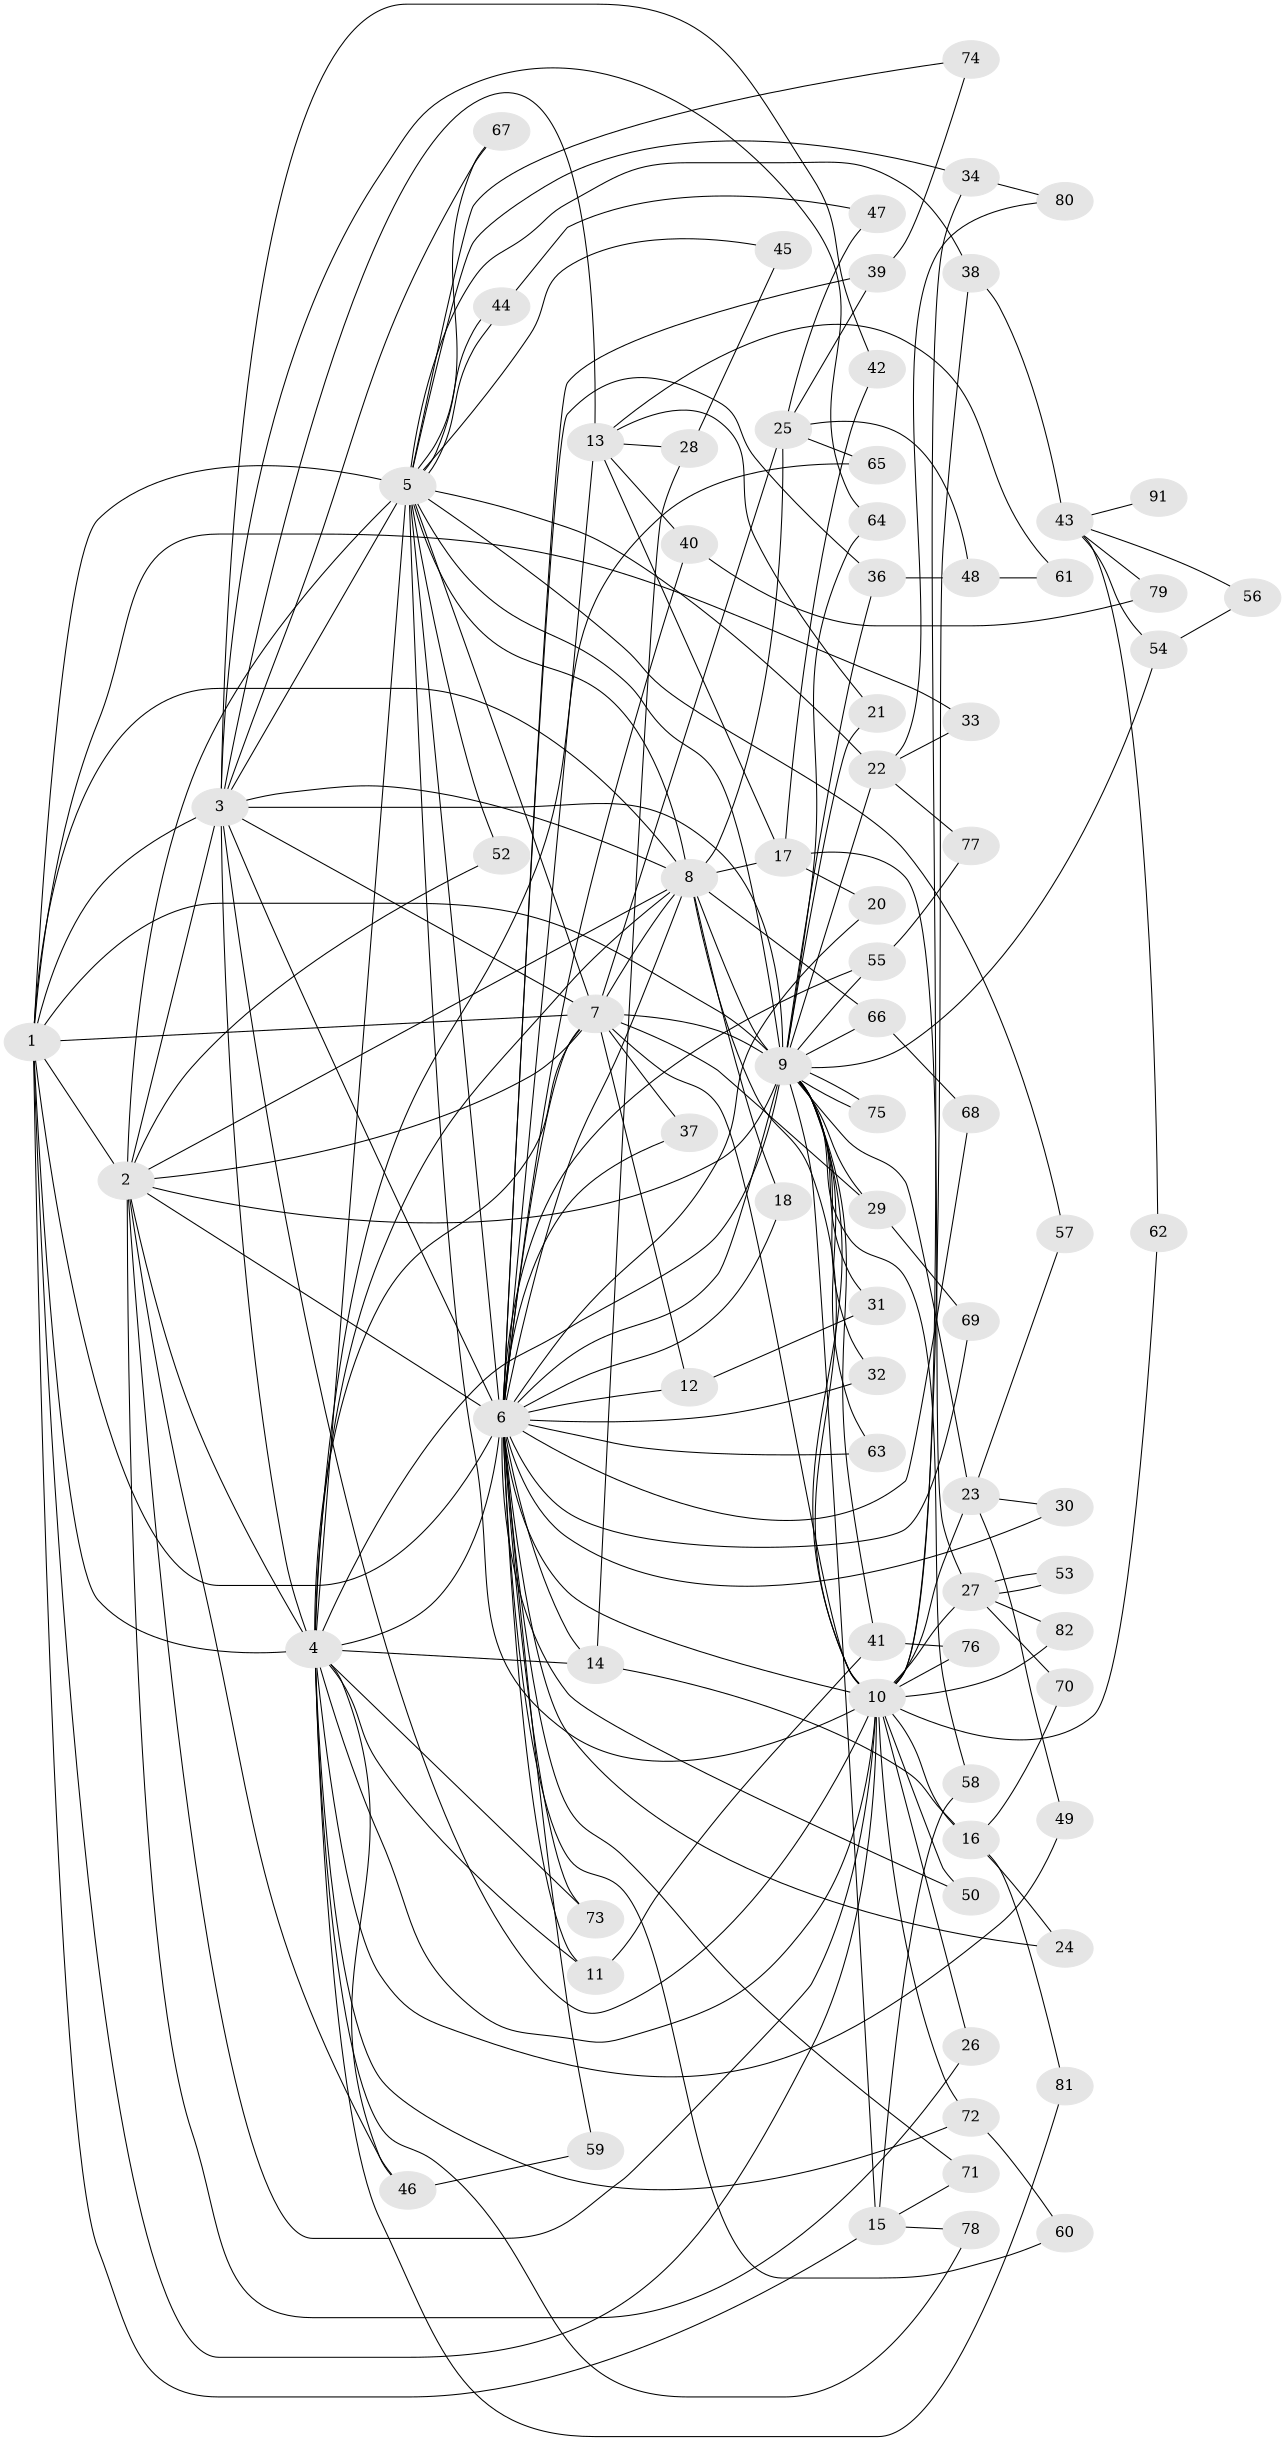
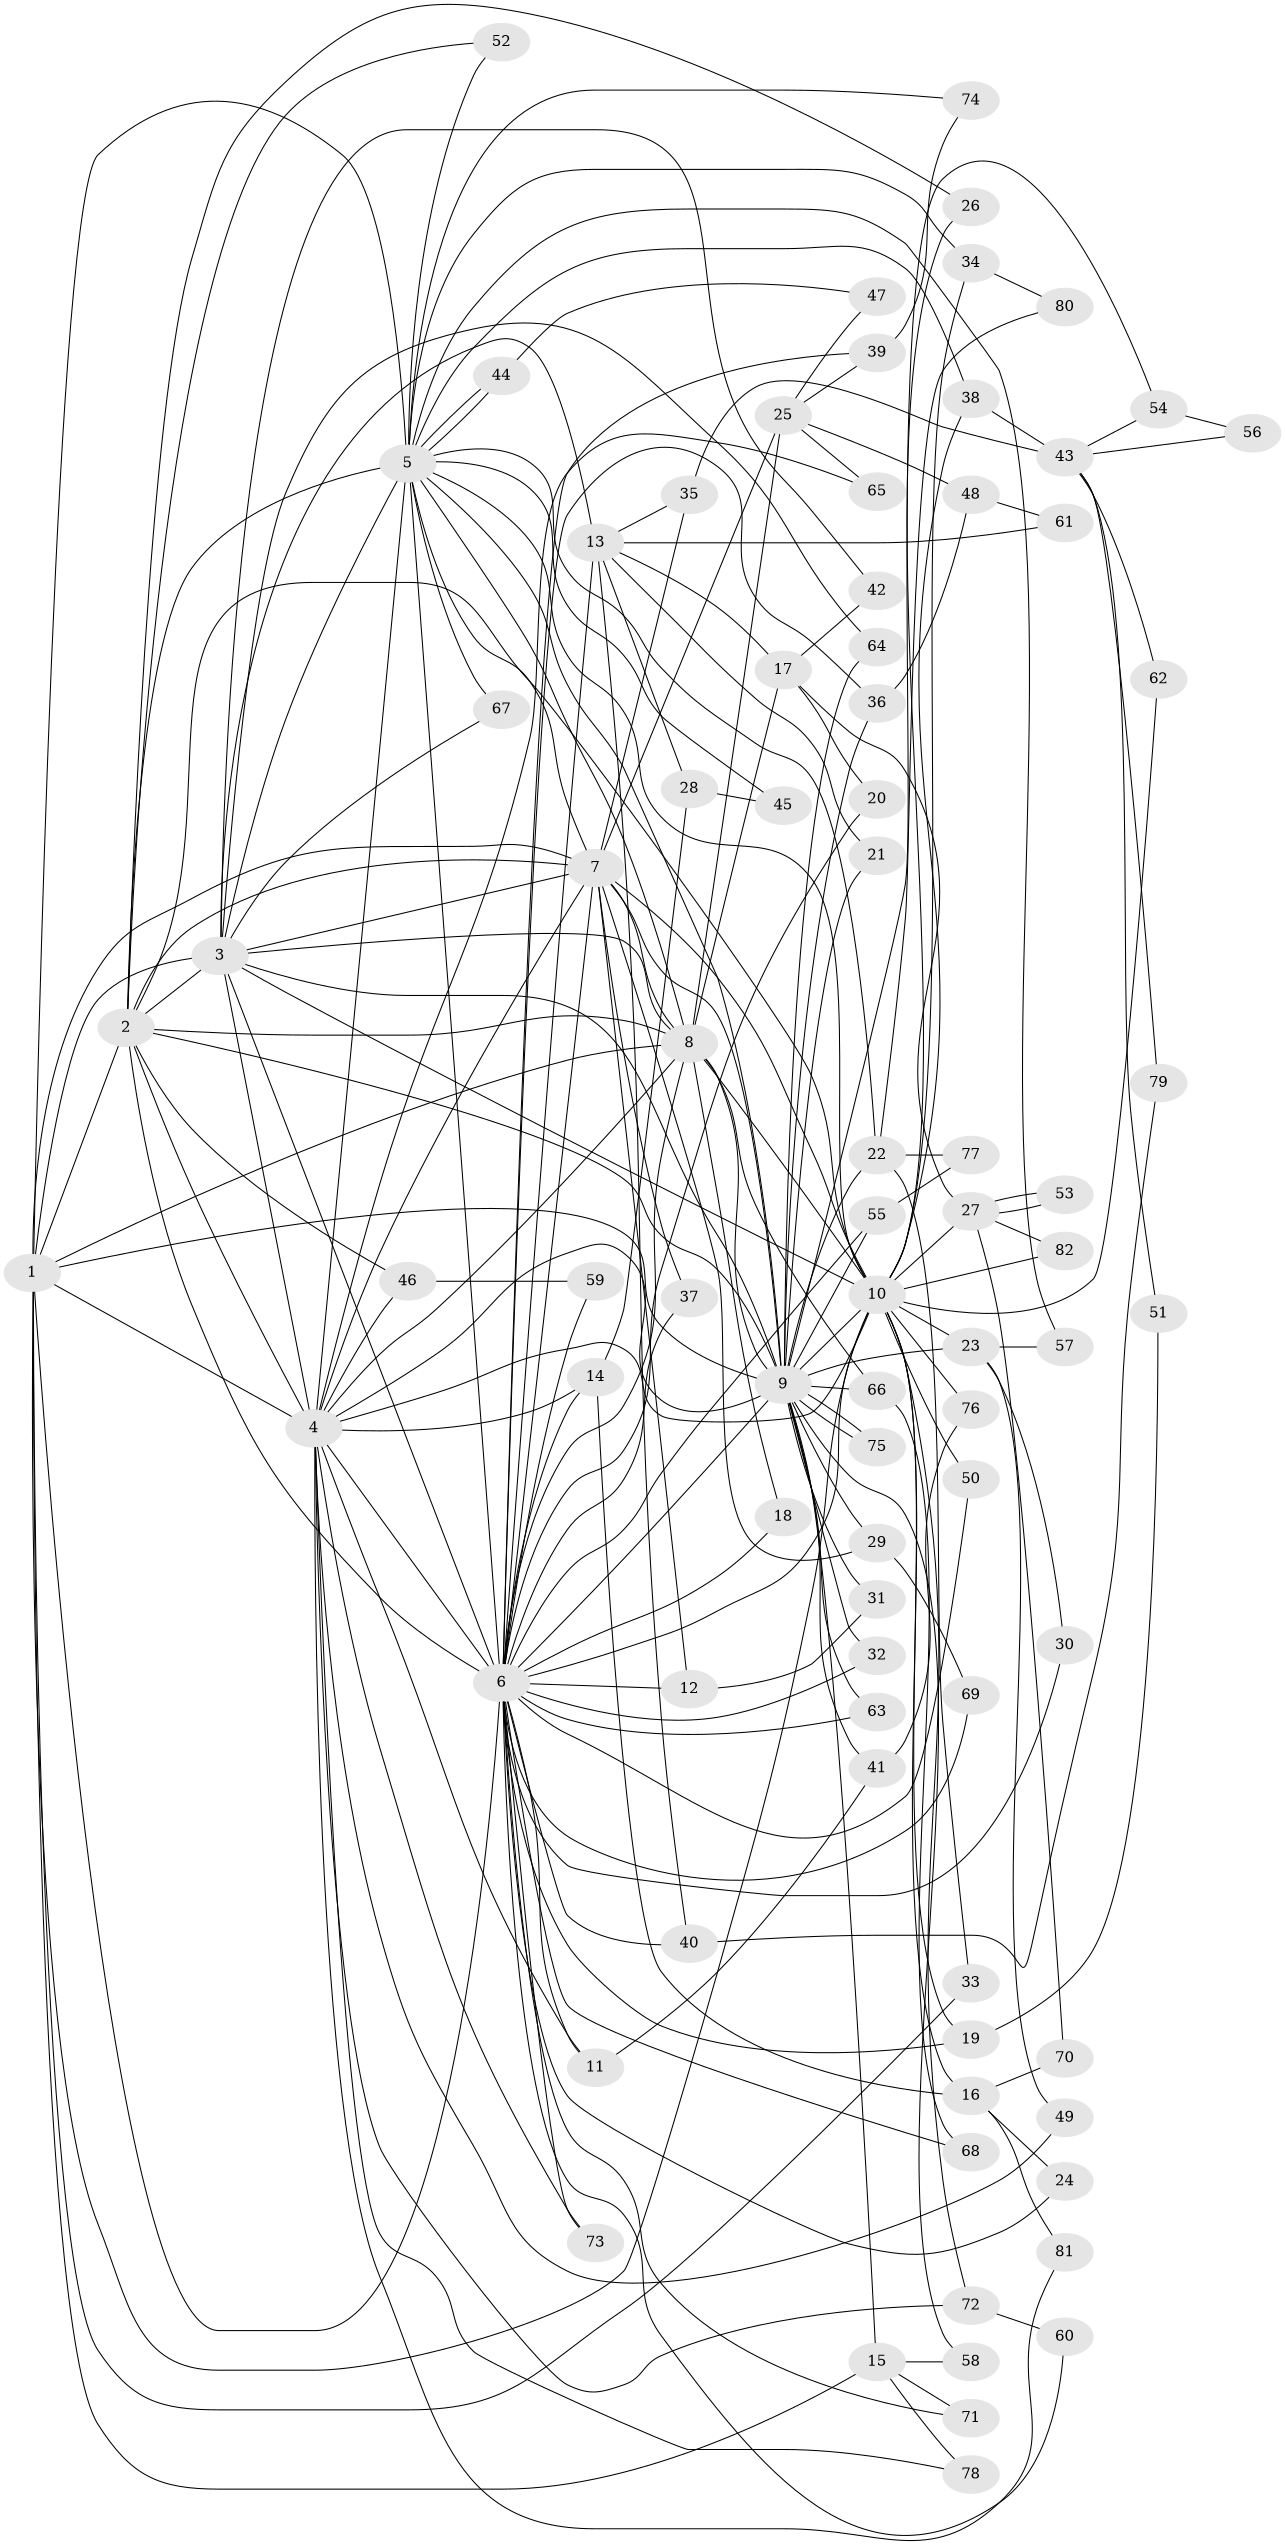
node "35": added
node "91": label "91" -> "51"
node "19": added
